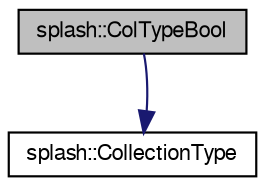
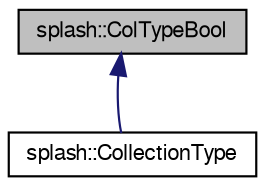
edge "splash::ColTypeBool" -> "splash::CollectionType": reversed
